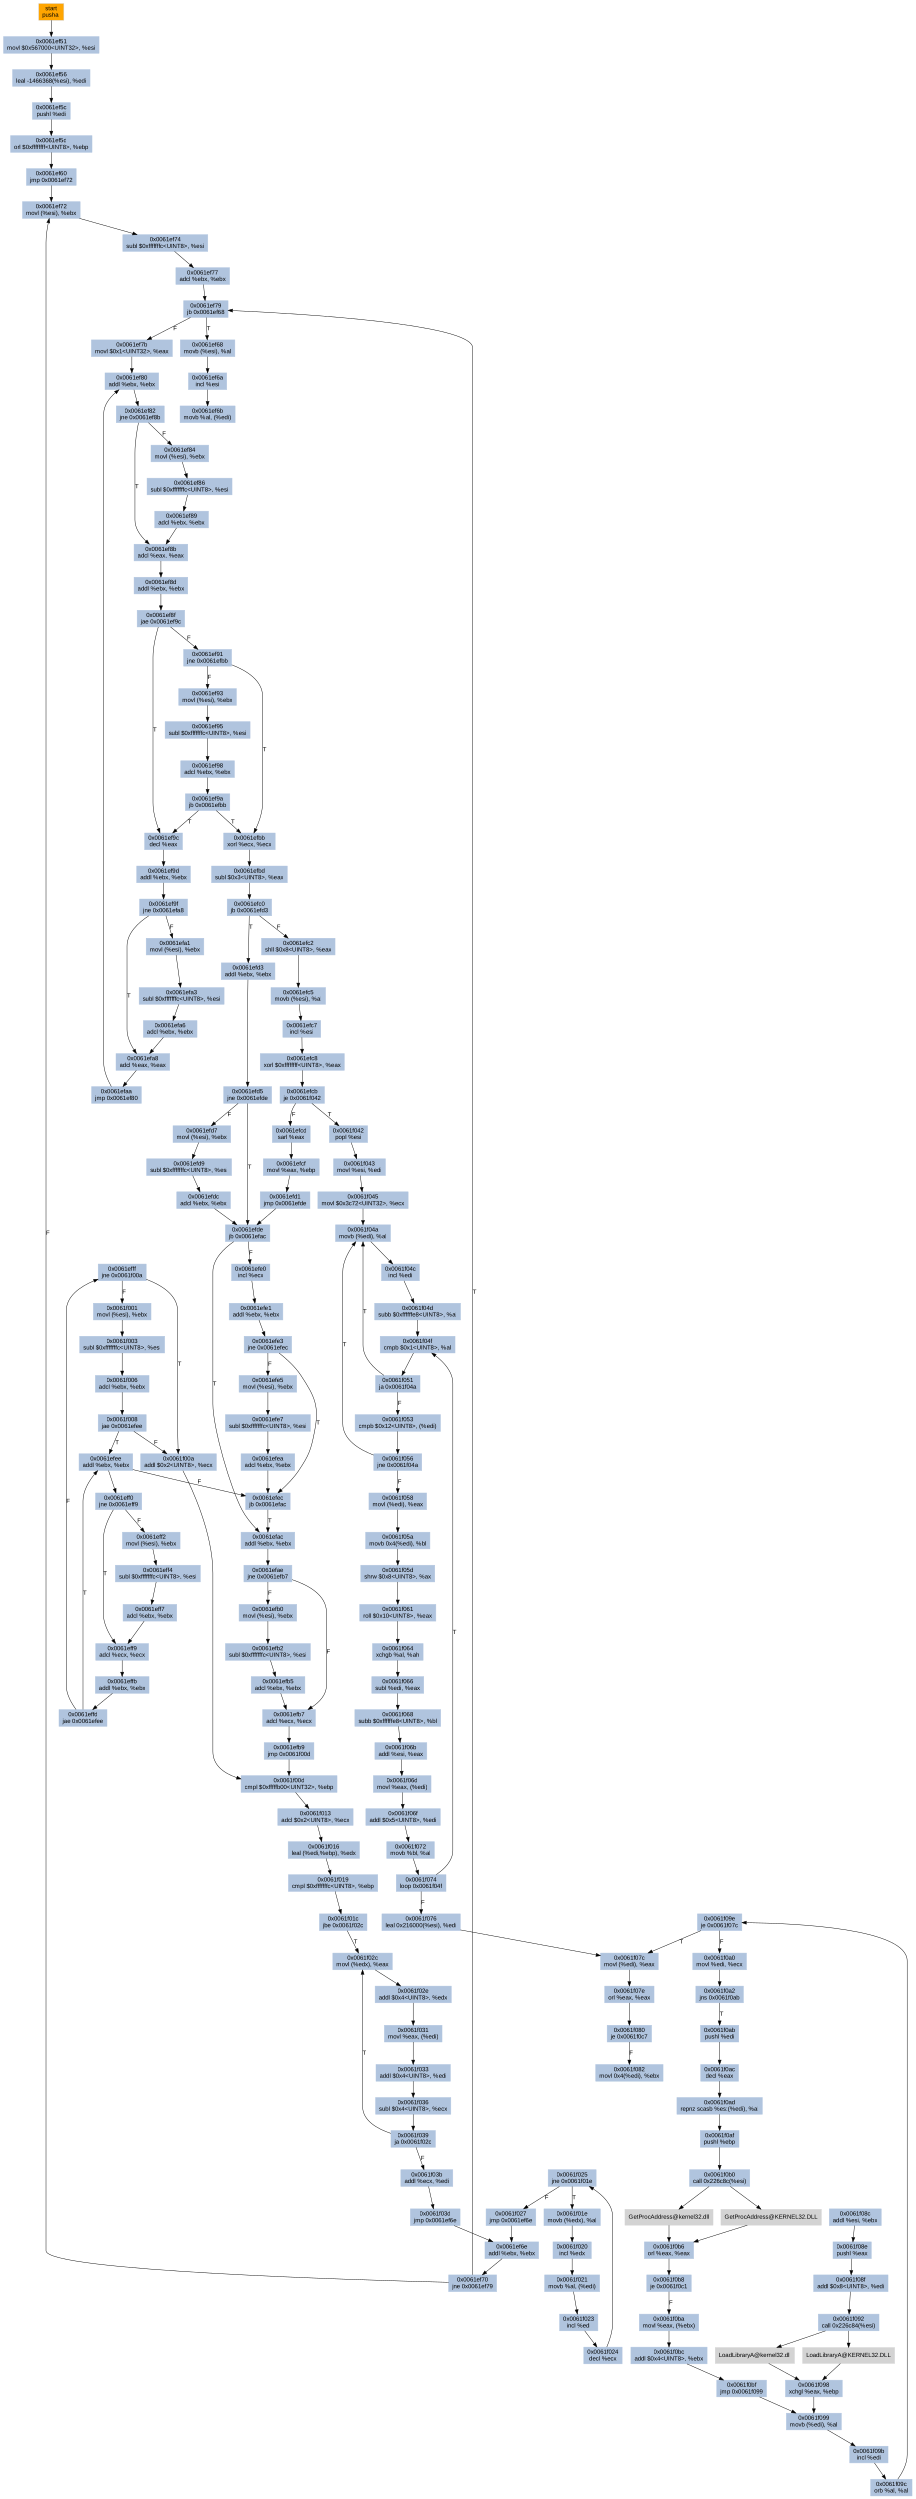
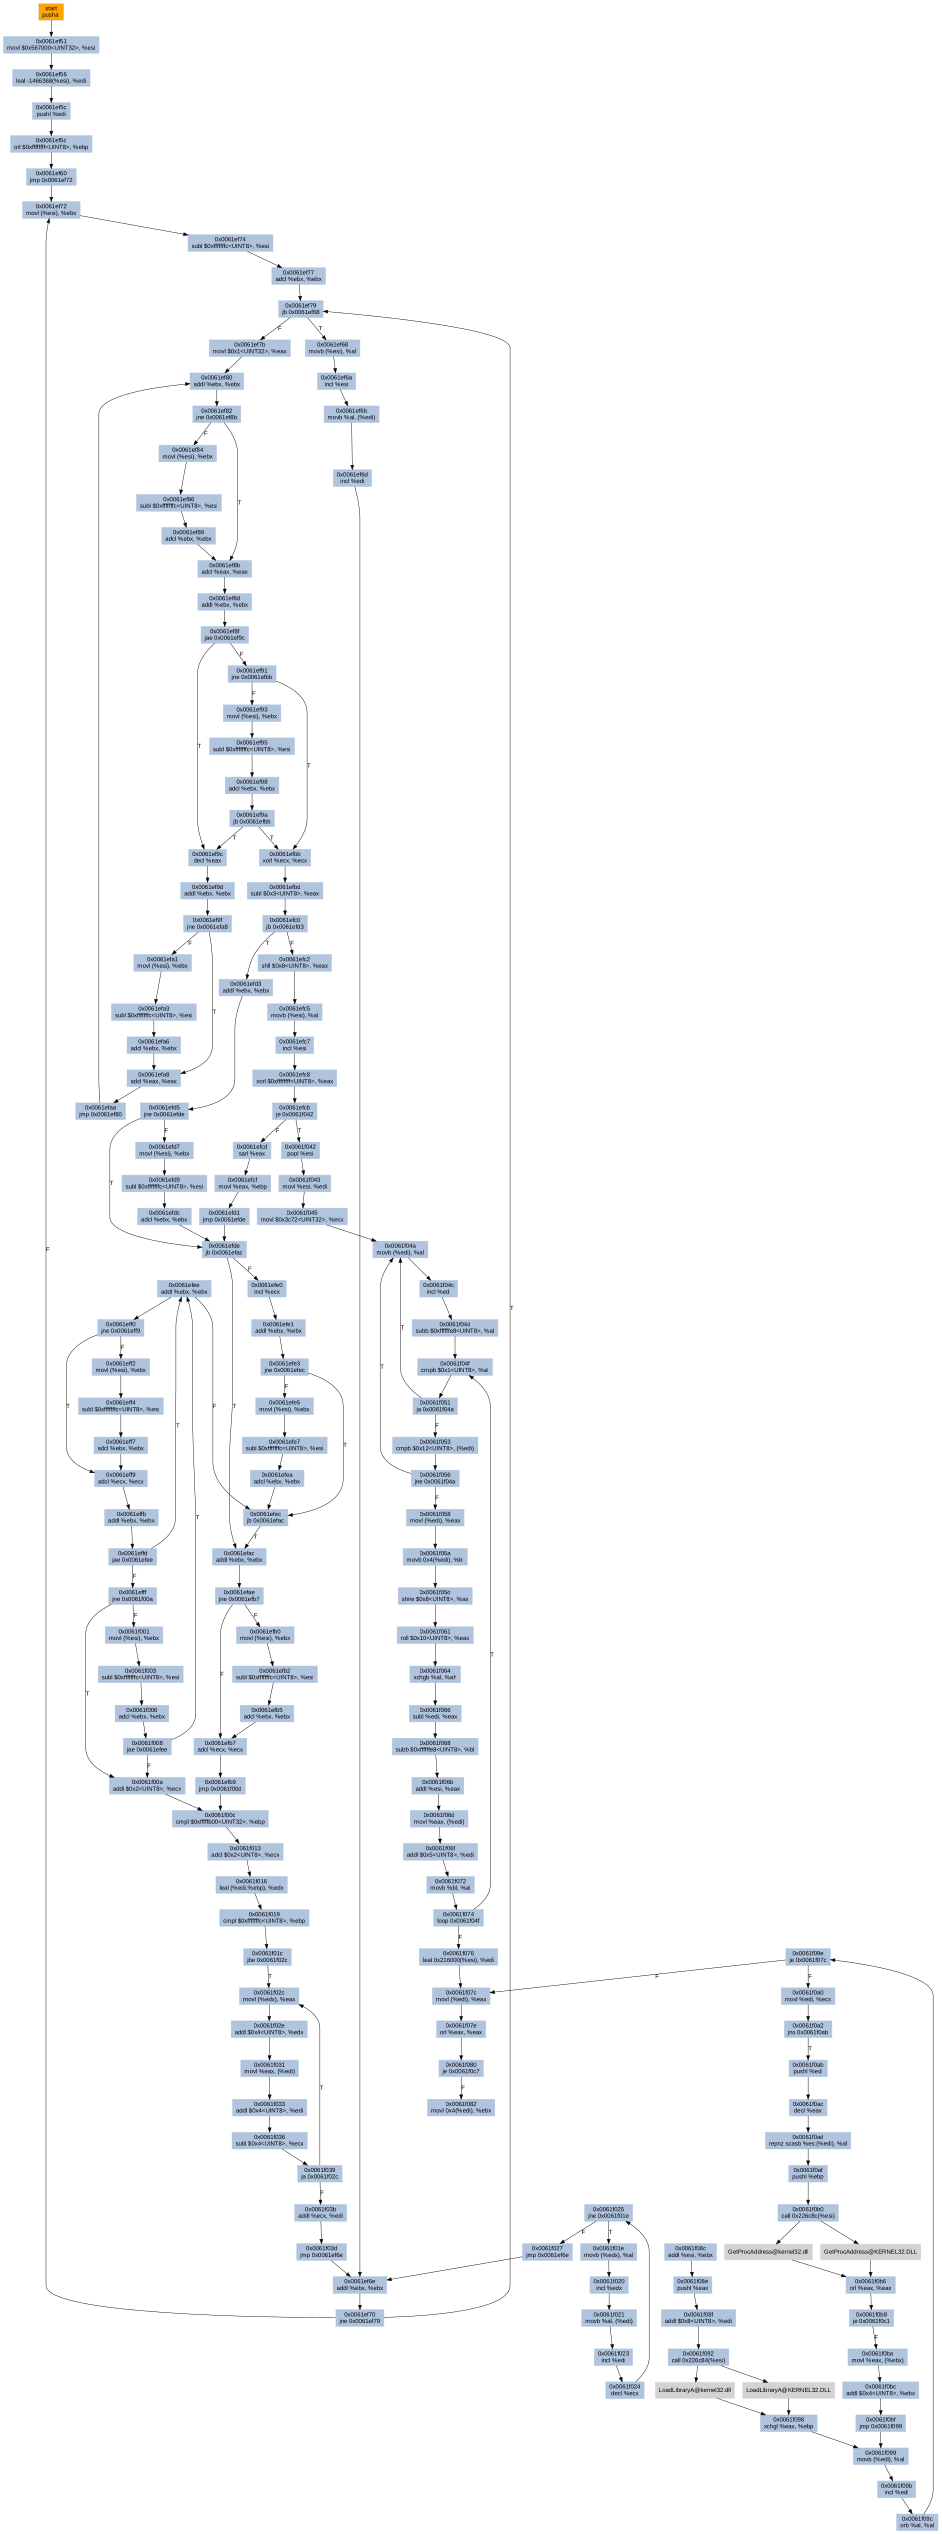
node "0x0061ef6d incl %edi": added
edge "0x0061f09e je 0x0061f07c" -> "0x0061f07c movl (%edi), %eax": label "T" -> "F"
